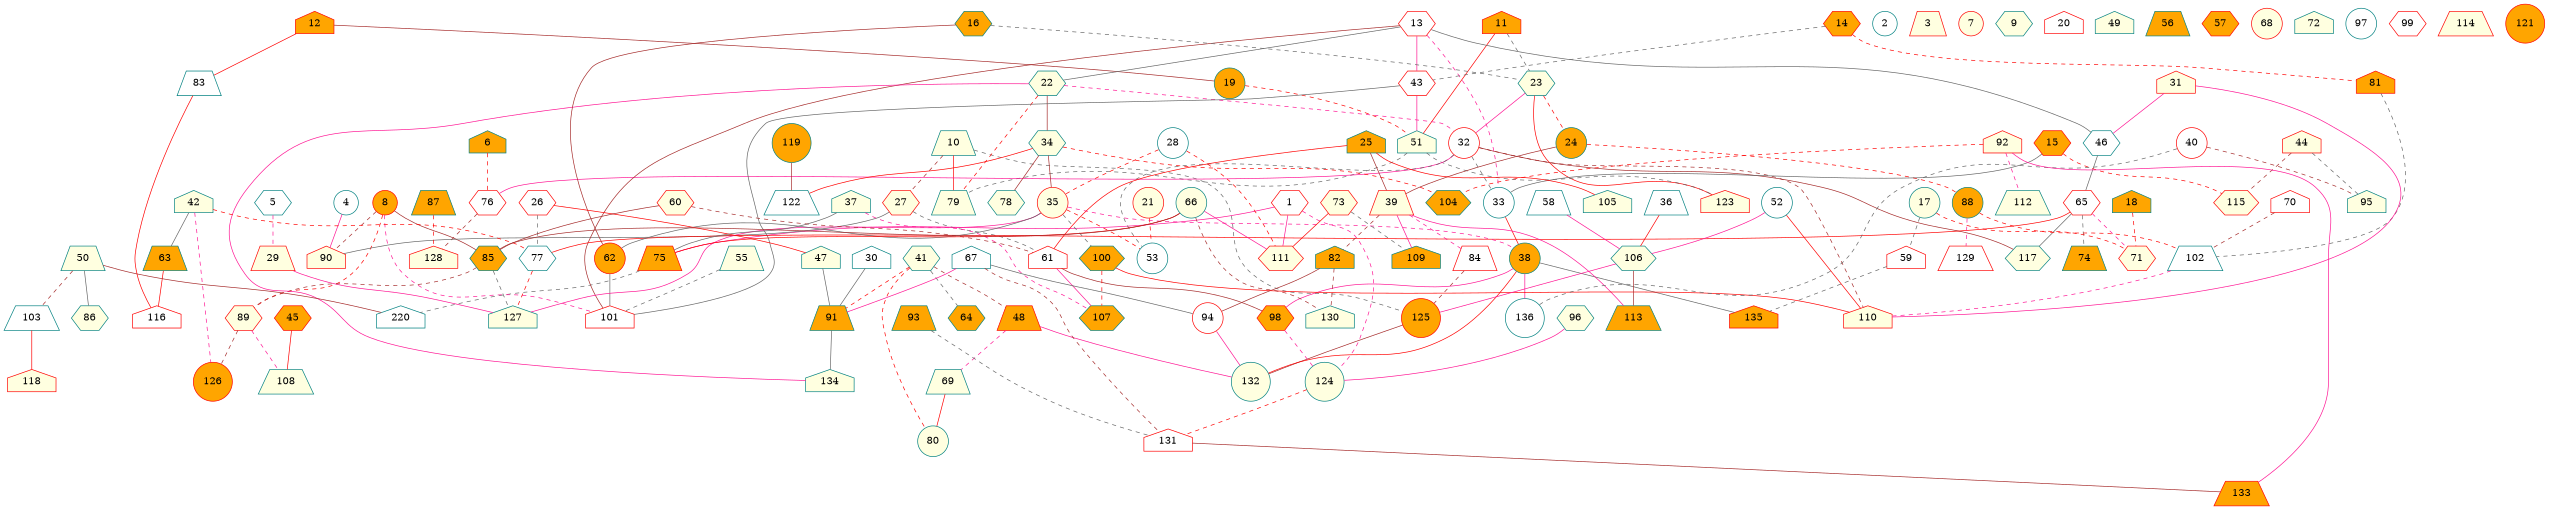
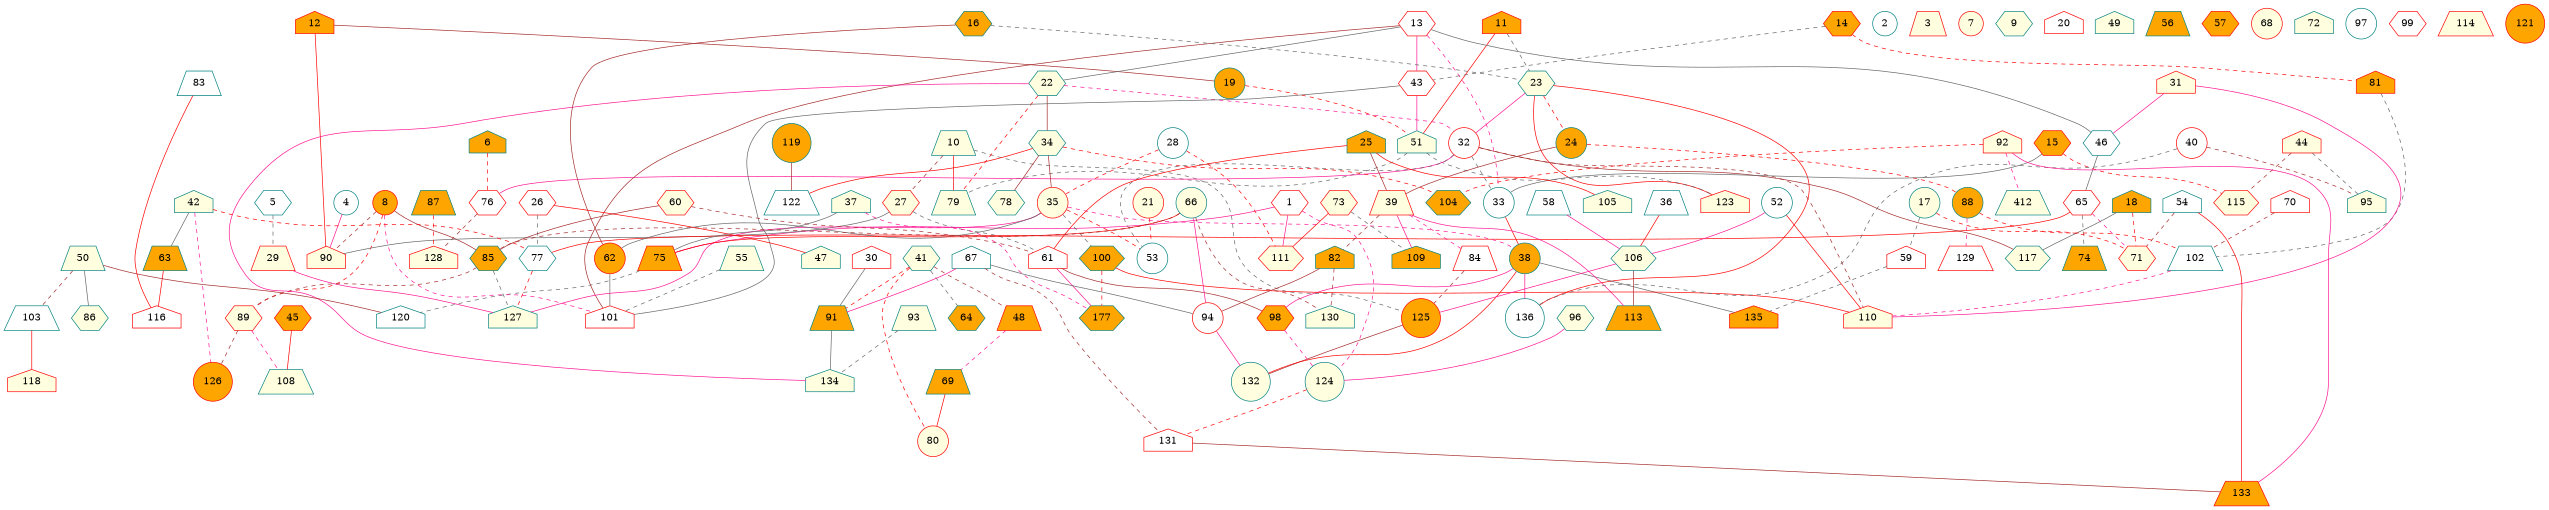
edge "12" -- "83": now "12" -- "90"
node "112": label "112" -> "412"
node "54": added
edge "23" -- "136": added
edge "65" -- "117": now "18" -- "117"
edge "66" -- "85": style solid -> dashed
edge "5" -- "29": color deeppink -> gray40
edge "66" -- "111": now "66" -- "94"
node "30": color teal -> red
edge "47" -- "91": removed
node "220": label "220" -> "120"
node "93": fillcolor orange -> lightyellow
node "107": label "107" -> "177"
edge "48" -- "132": removed
node "69": fillcolor lightyellow -> orange
edge "93" -- "131": now "93" -- "134"
node "80": color teal -> red
